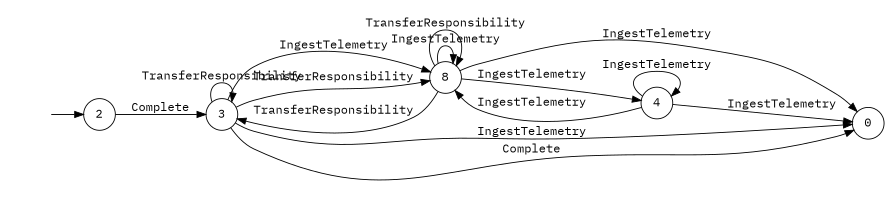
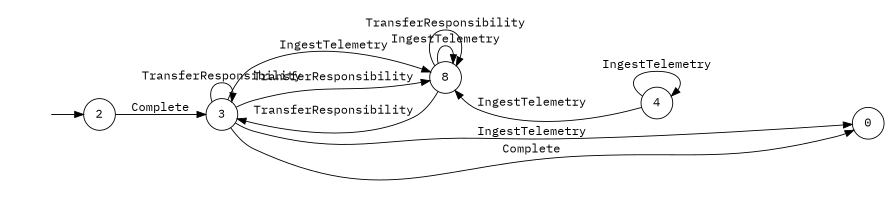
edge "8" -> "0": removed, label "IngestTelemetry"
edge "8" -> "4": removed, label "IngestTelemetry"
edge "4" -> "0": removed, label "IngestTelemetry"
